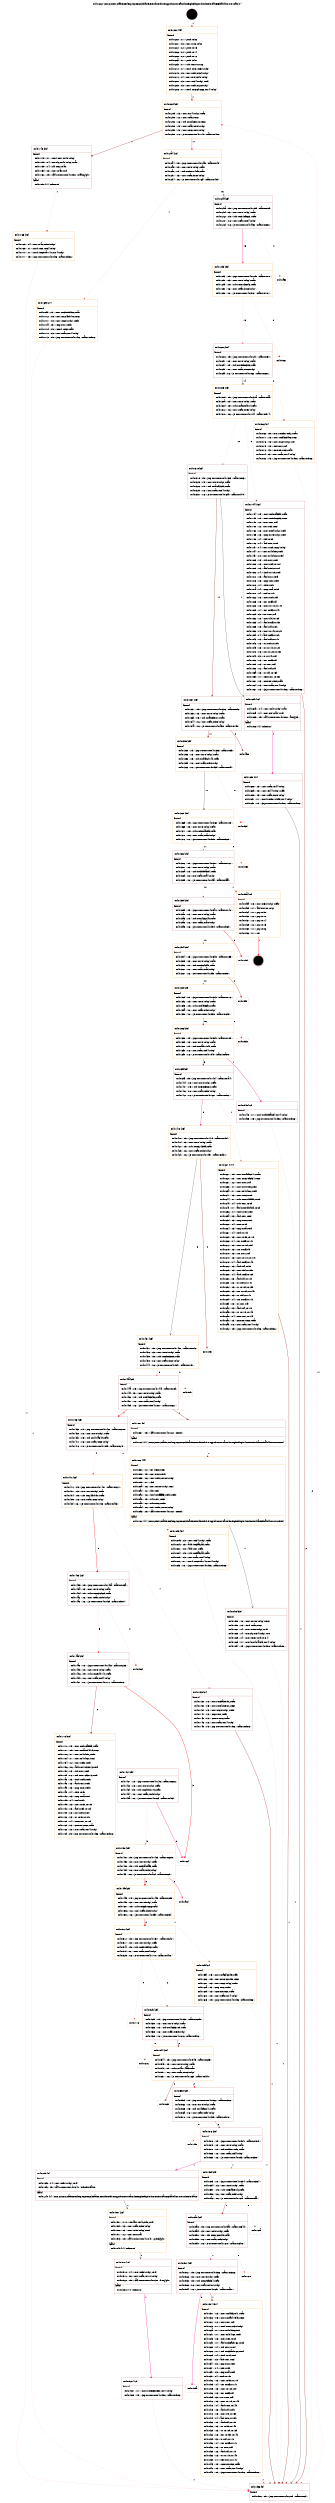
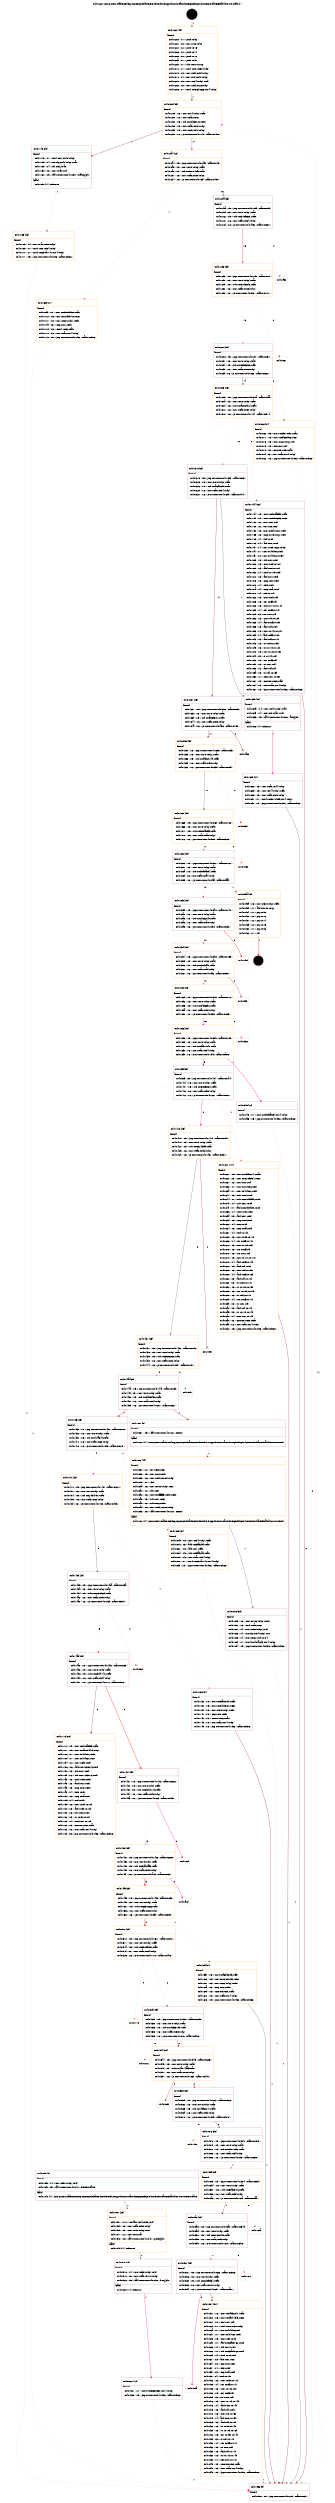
edge "0x40147c [25]" -> "0x401495 [25]": color red -> gray40
edge "0x4014ae [25]" -> "0x4016cf": now "0x4014ae [25]" -> "0x4014c7 [25]"
edge "0x401576 [25]" -> "0x4018f8 [9]": removed, label "1"
edge "0x4015fd [27]" -> "0x401de6 [5]": style dotted -> bold
